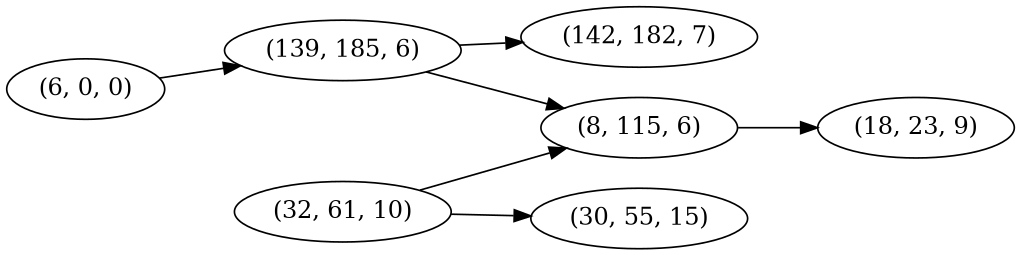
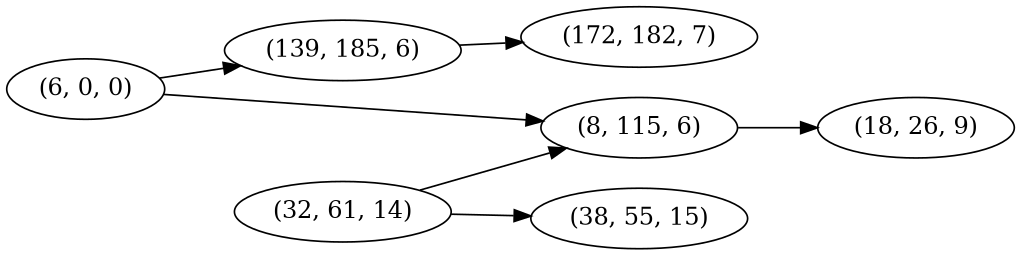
node "(142, 182, 7)": label "(142, 182, 7)" -> "(172, 182, 7)"
edge "(139, 185, 6)" -> "(8, 115, 6)": now "(6, 0, 0)" -> "(8, 115, 6)"
node "(18, 23, 9)": label "(18, 23, 9)" -> "(18, 26, 9)"
node "(32, 61, 10)": label "(32, 61, 10)" -> "(32, 61, 14)"
node "(30, 55, 15)": label "(30, 55, 15)" -> "(38, 55, 15)"
